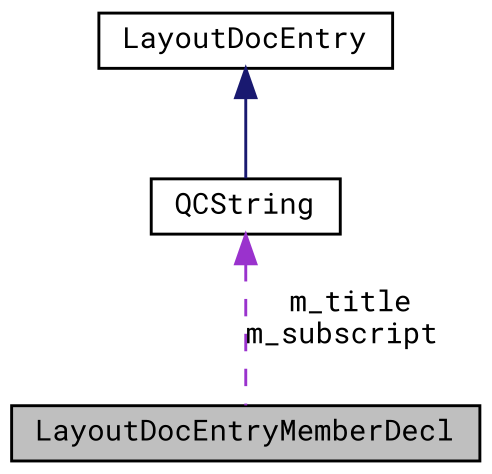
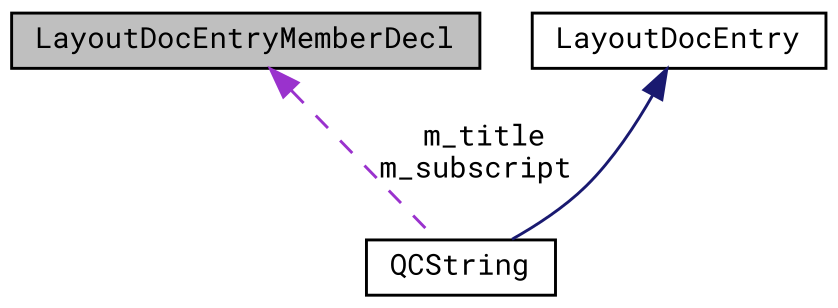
edge "LayoutDocEntryMemberDecl" -> "QCString": reversed
